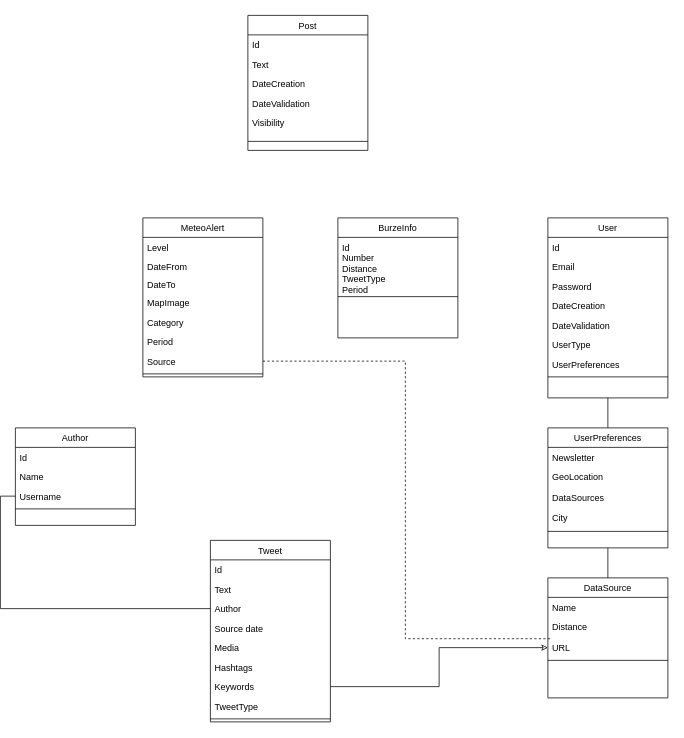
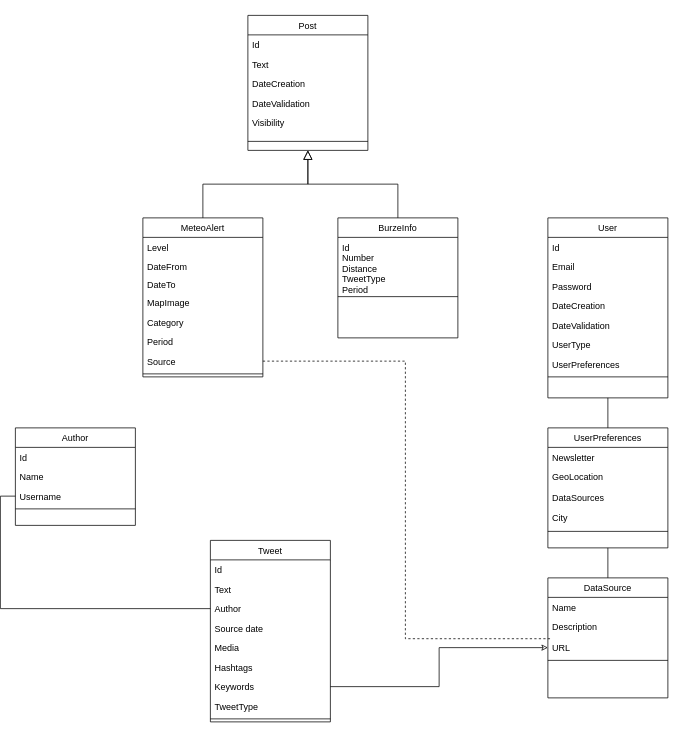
edge "MeteoAlert" -> "Post": added
edge "BurzeInfo" -> "Post": added
node "Distance": label "Distance" -> "Description"
